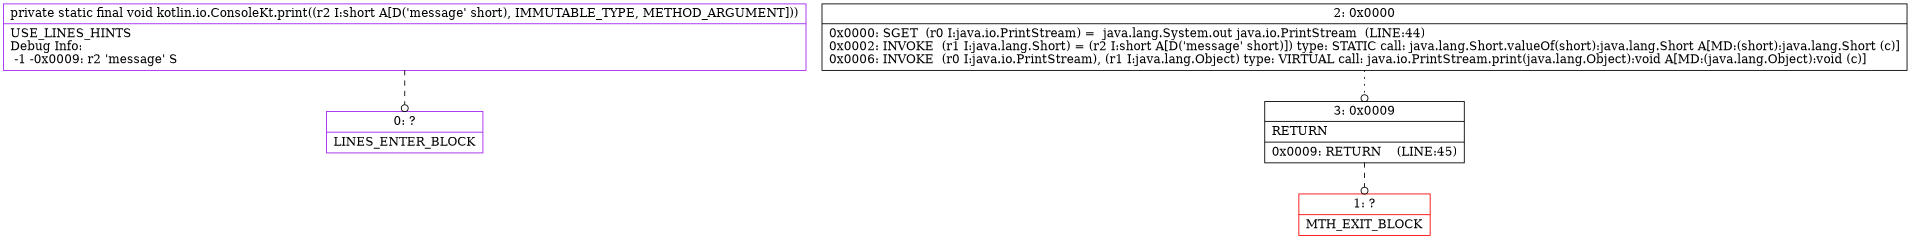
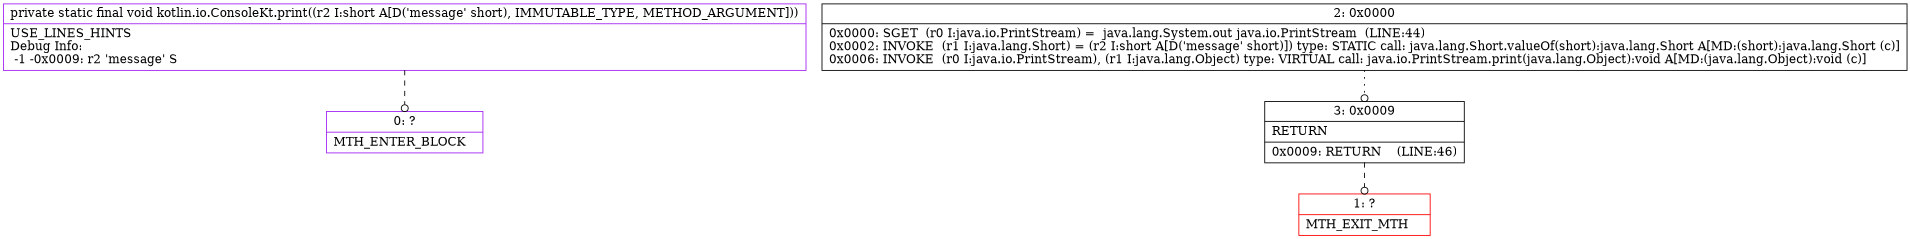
node "0: ?": text "LINES_ENTER_BLOCK" -> "MTH_ENTER_BLOCK"
node "3: 0x0009": text "0x0009: RETURN    (LINE:45)" -> "0x0009: RETURN    (LINE:46)"
node "1: ?": text "MTH_EXIT_BLOCK" -> "MTH_EXIT_MTH"
